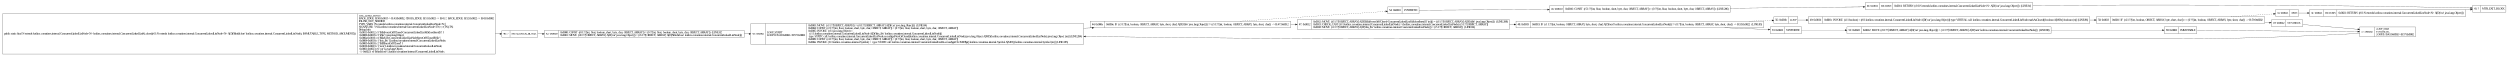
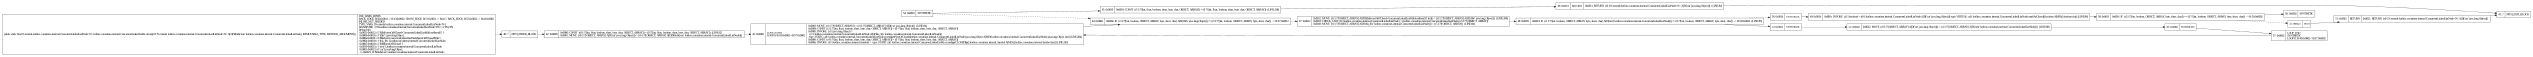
edge "44: 0x000e" -> "54: 0x0010": reversed
node "56: 0x001b": text "LOOP" -> "SYNTHETIC"
edge "59: 0x0002" -> "57: 0x0002": removed
node "58: 0x0002": text "IMMUTABLE" -> "SYNTHETIC"
